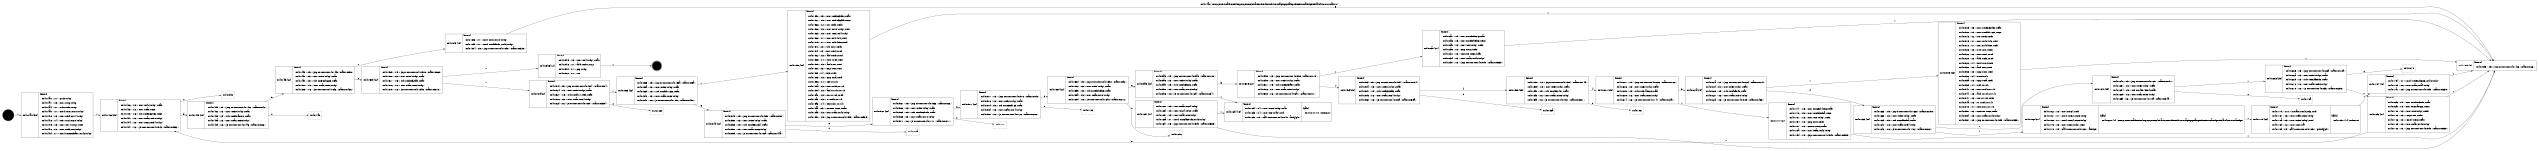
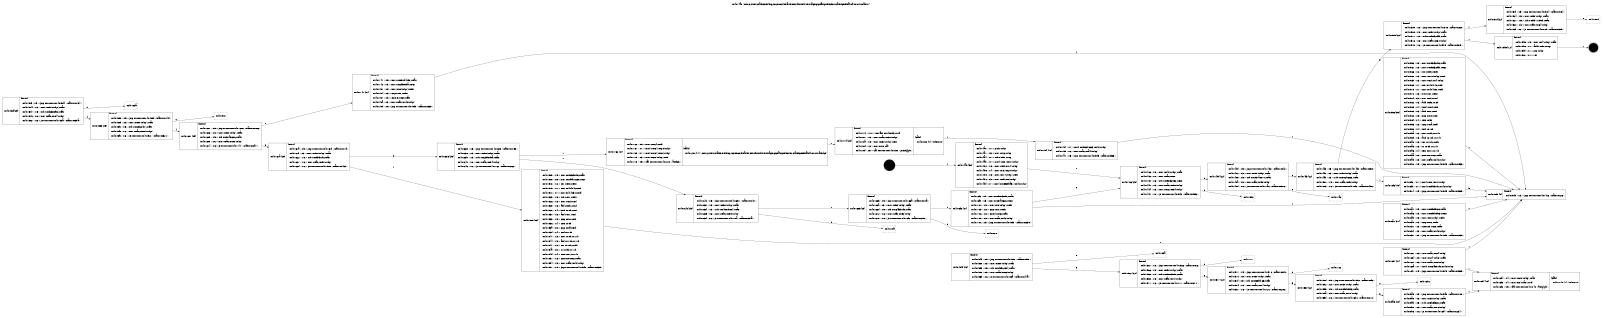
node "0x4015b9 [22]": removed
node "0x401535 [22]": removed
